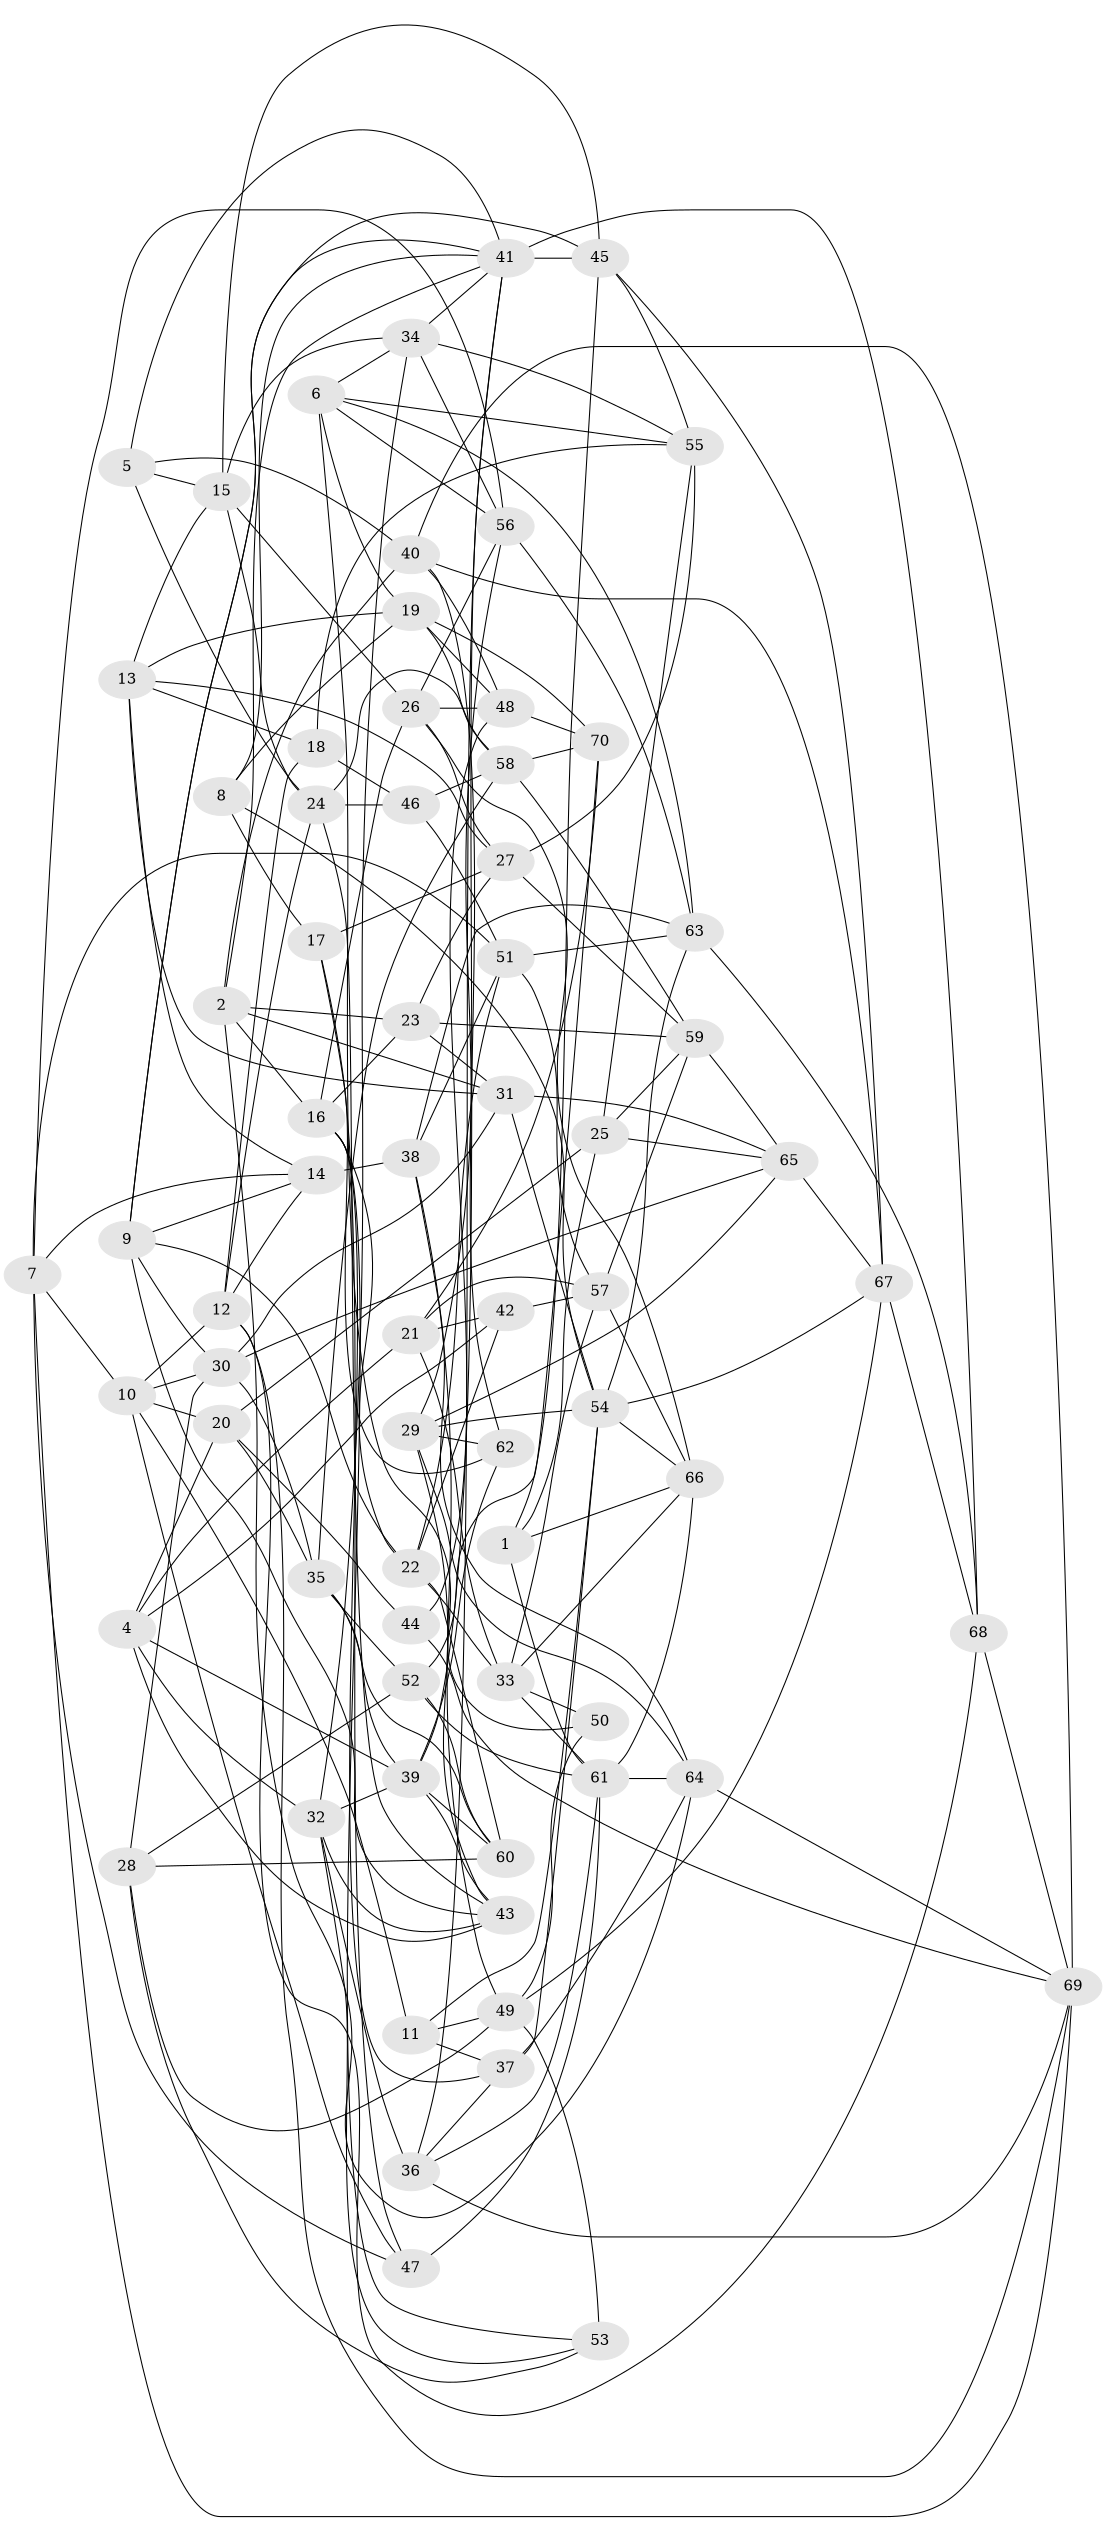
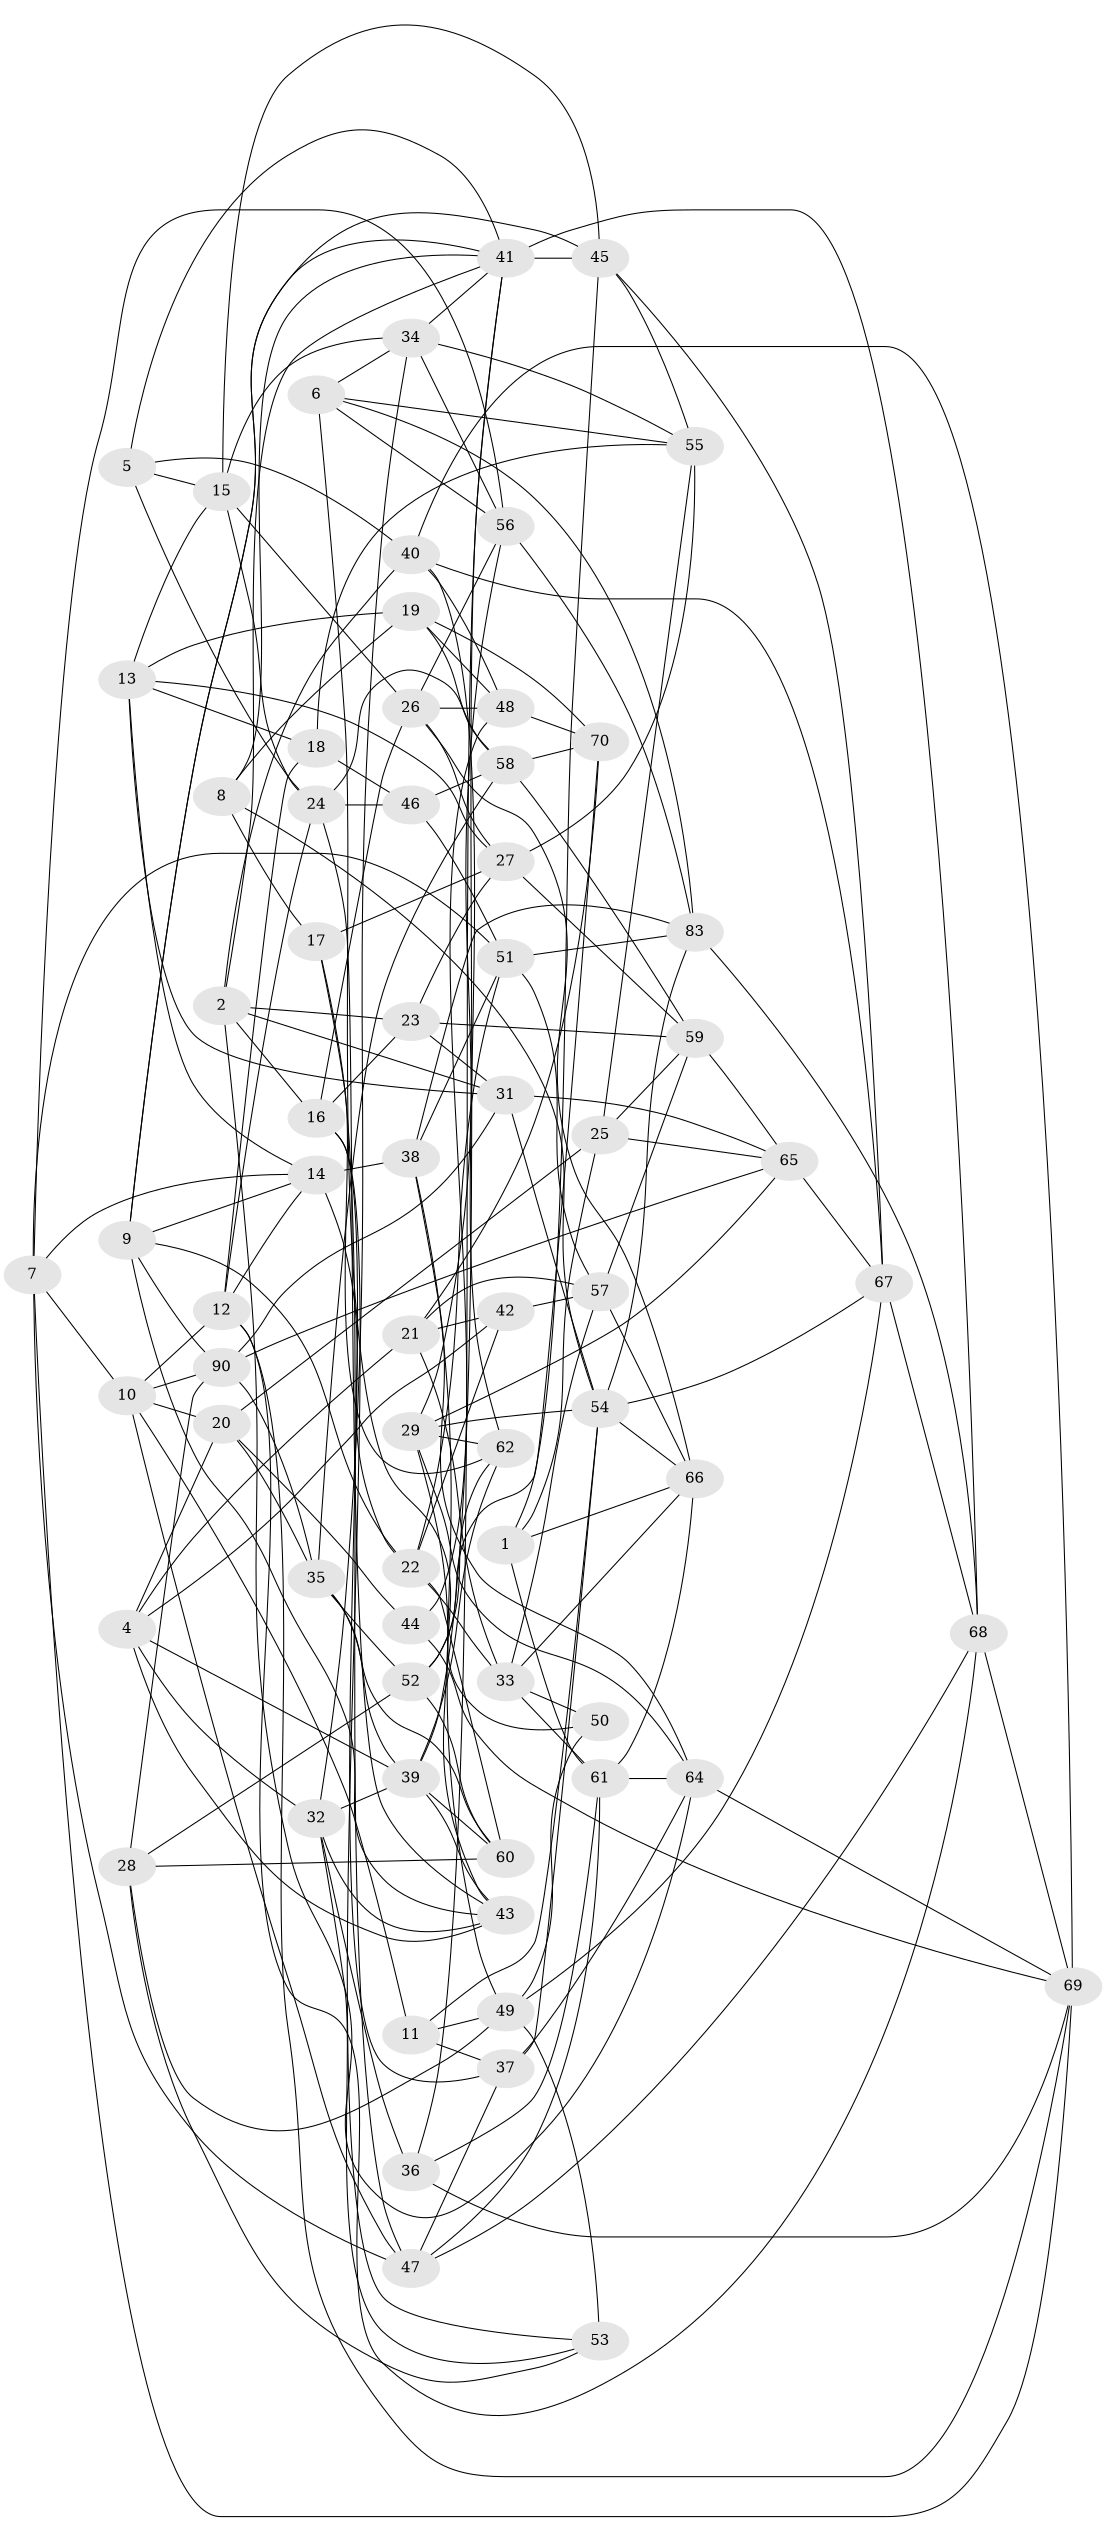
edge "6" -- "19": removed
node "63": label "63" -> "83"
edge "16" -- "22": now "14" -- "22"
node "30": label "30" -> "90"
edge "52" -- "61": now "52" -- "62"
edge "68" -- "47": added
edge "37" -- "36": now "37" -- "47"
